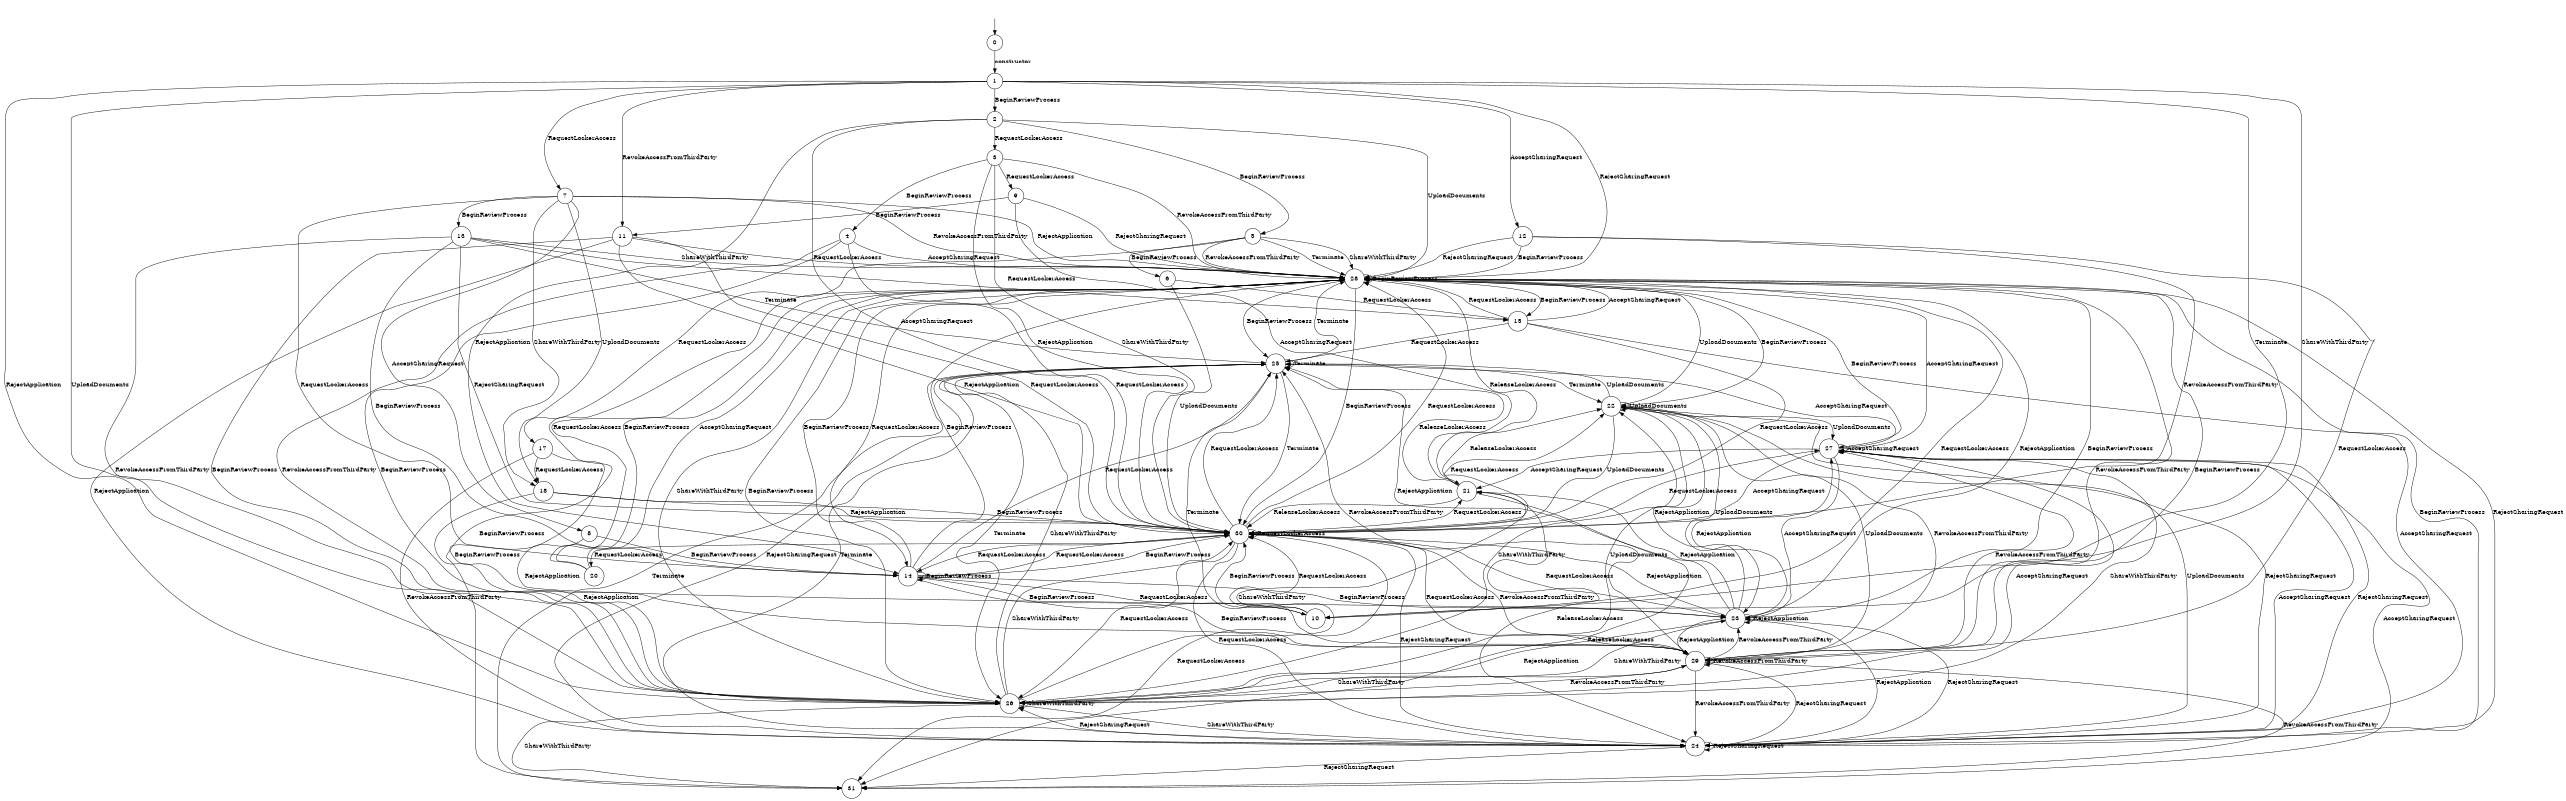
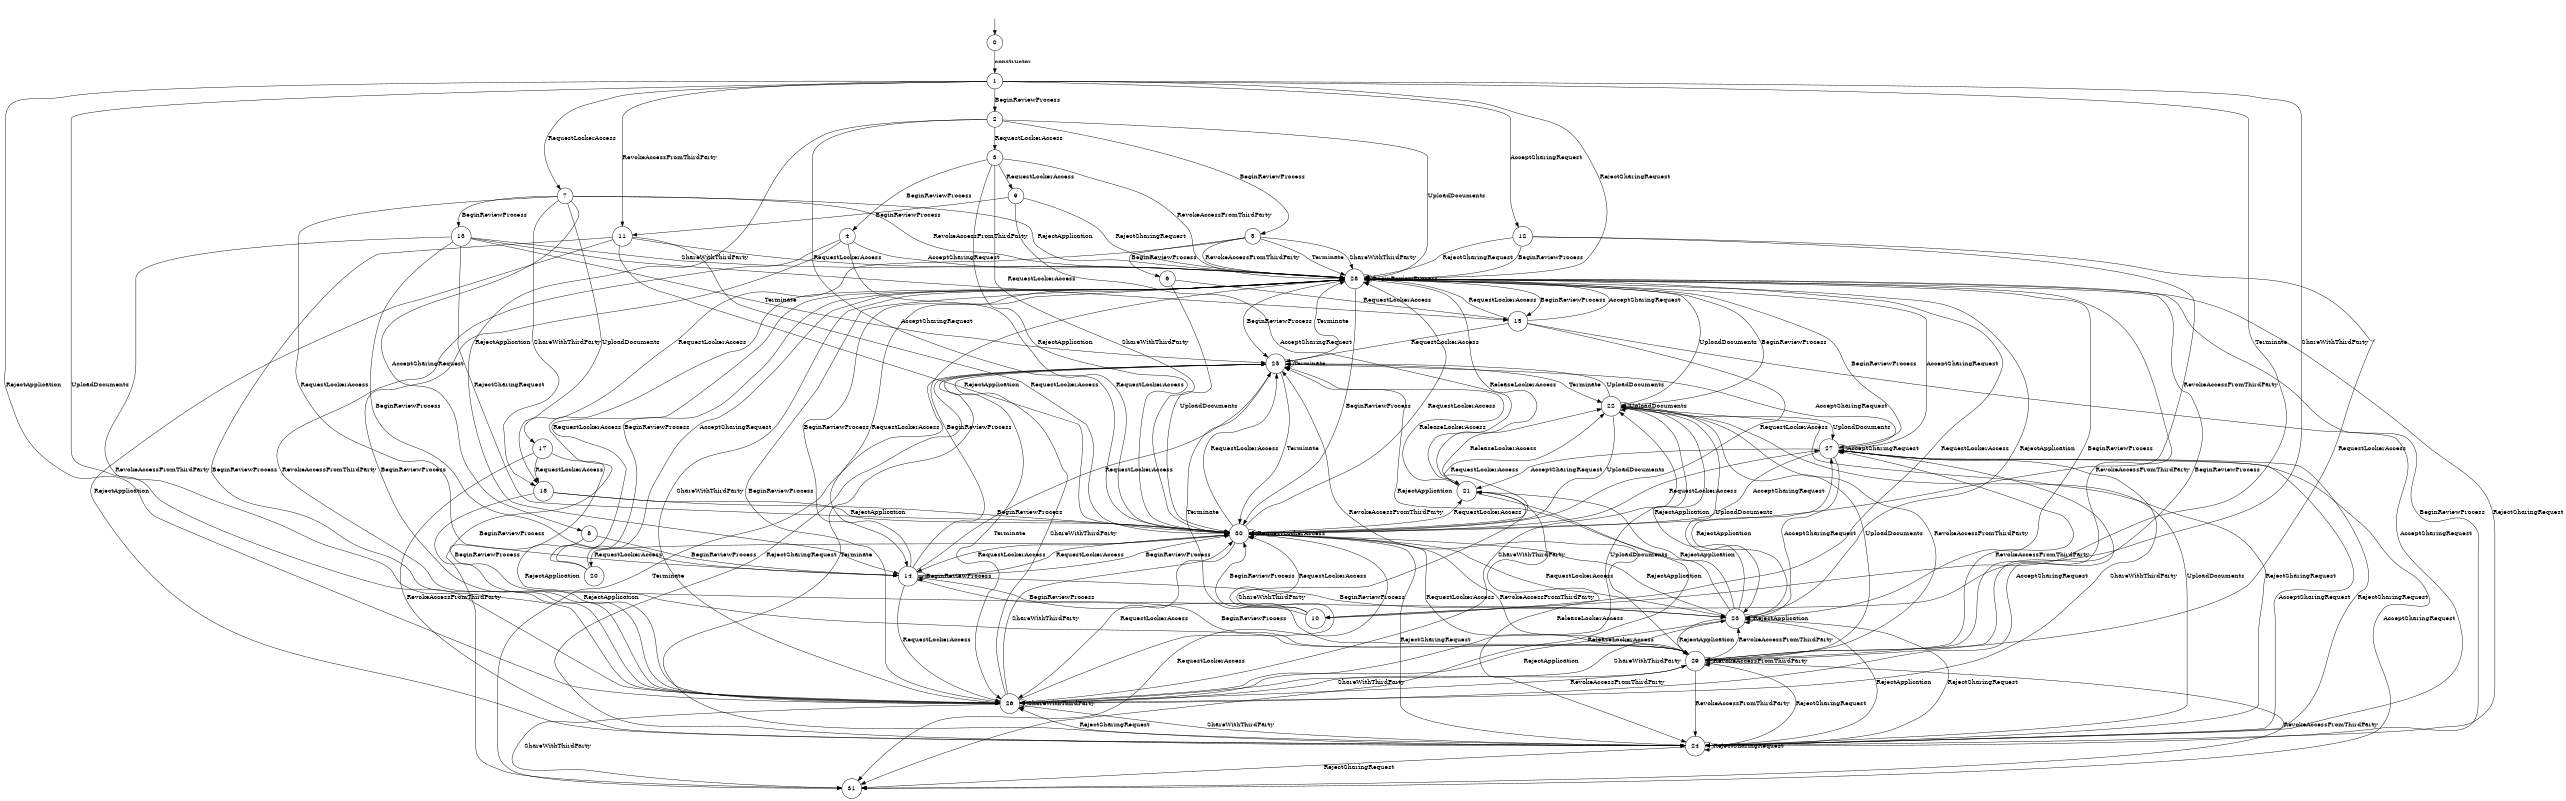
edge "21" -> "30": removed, label "ReleaseLockerAccess"
edge "14" -> "10": now "14" -> "26"
edge "30" -> "24": removed, label "RequestLockerAccess"
